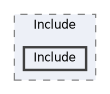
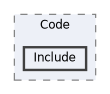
cluster "Include": label "Include" -> "Code"
